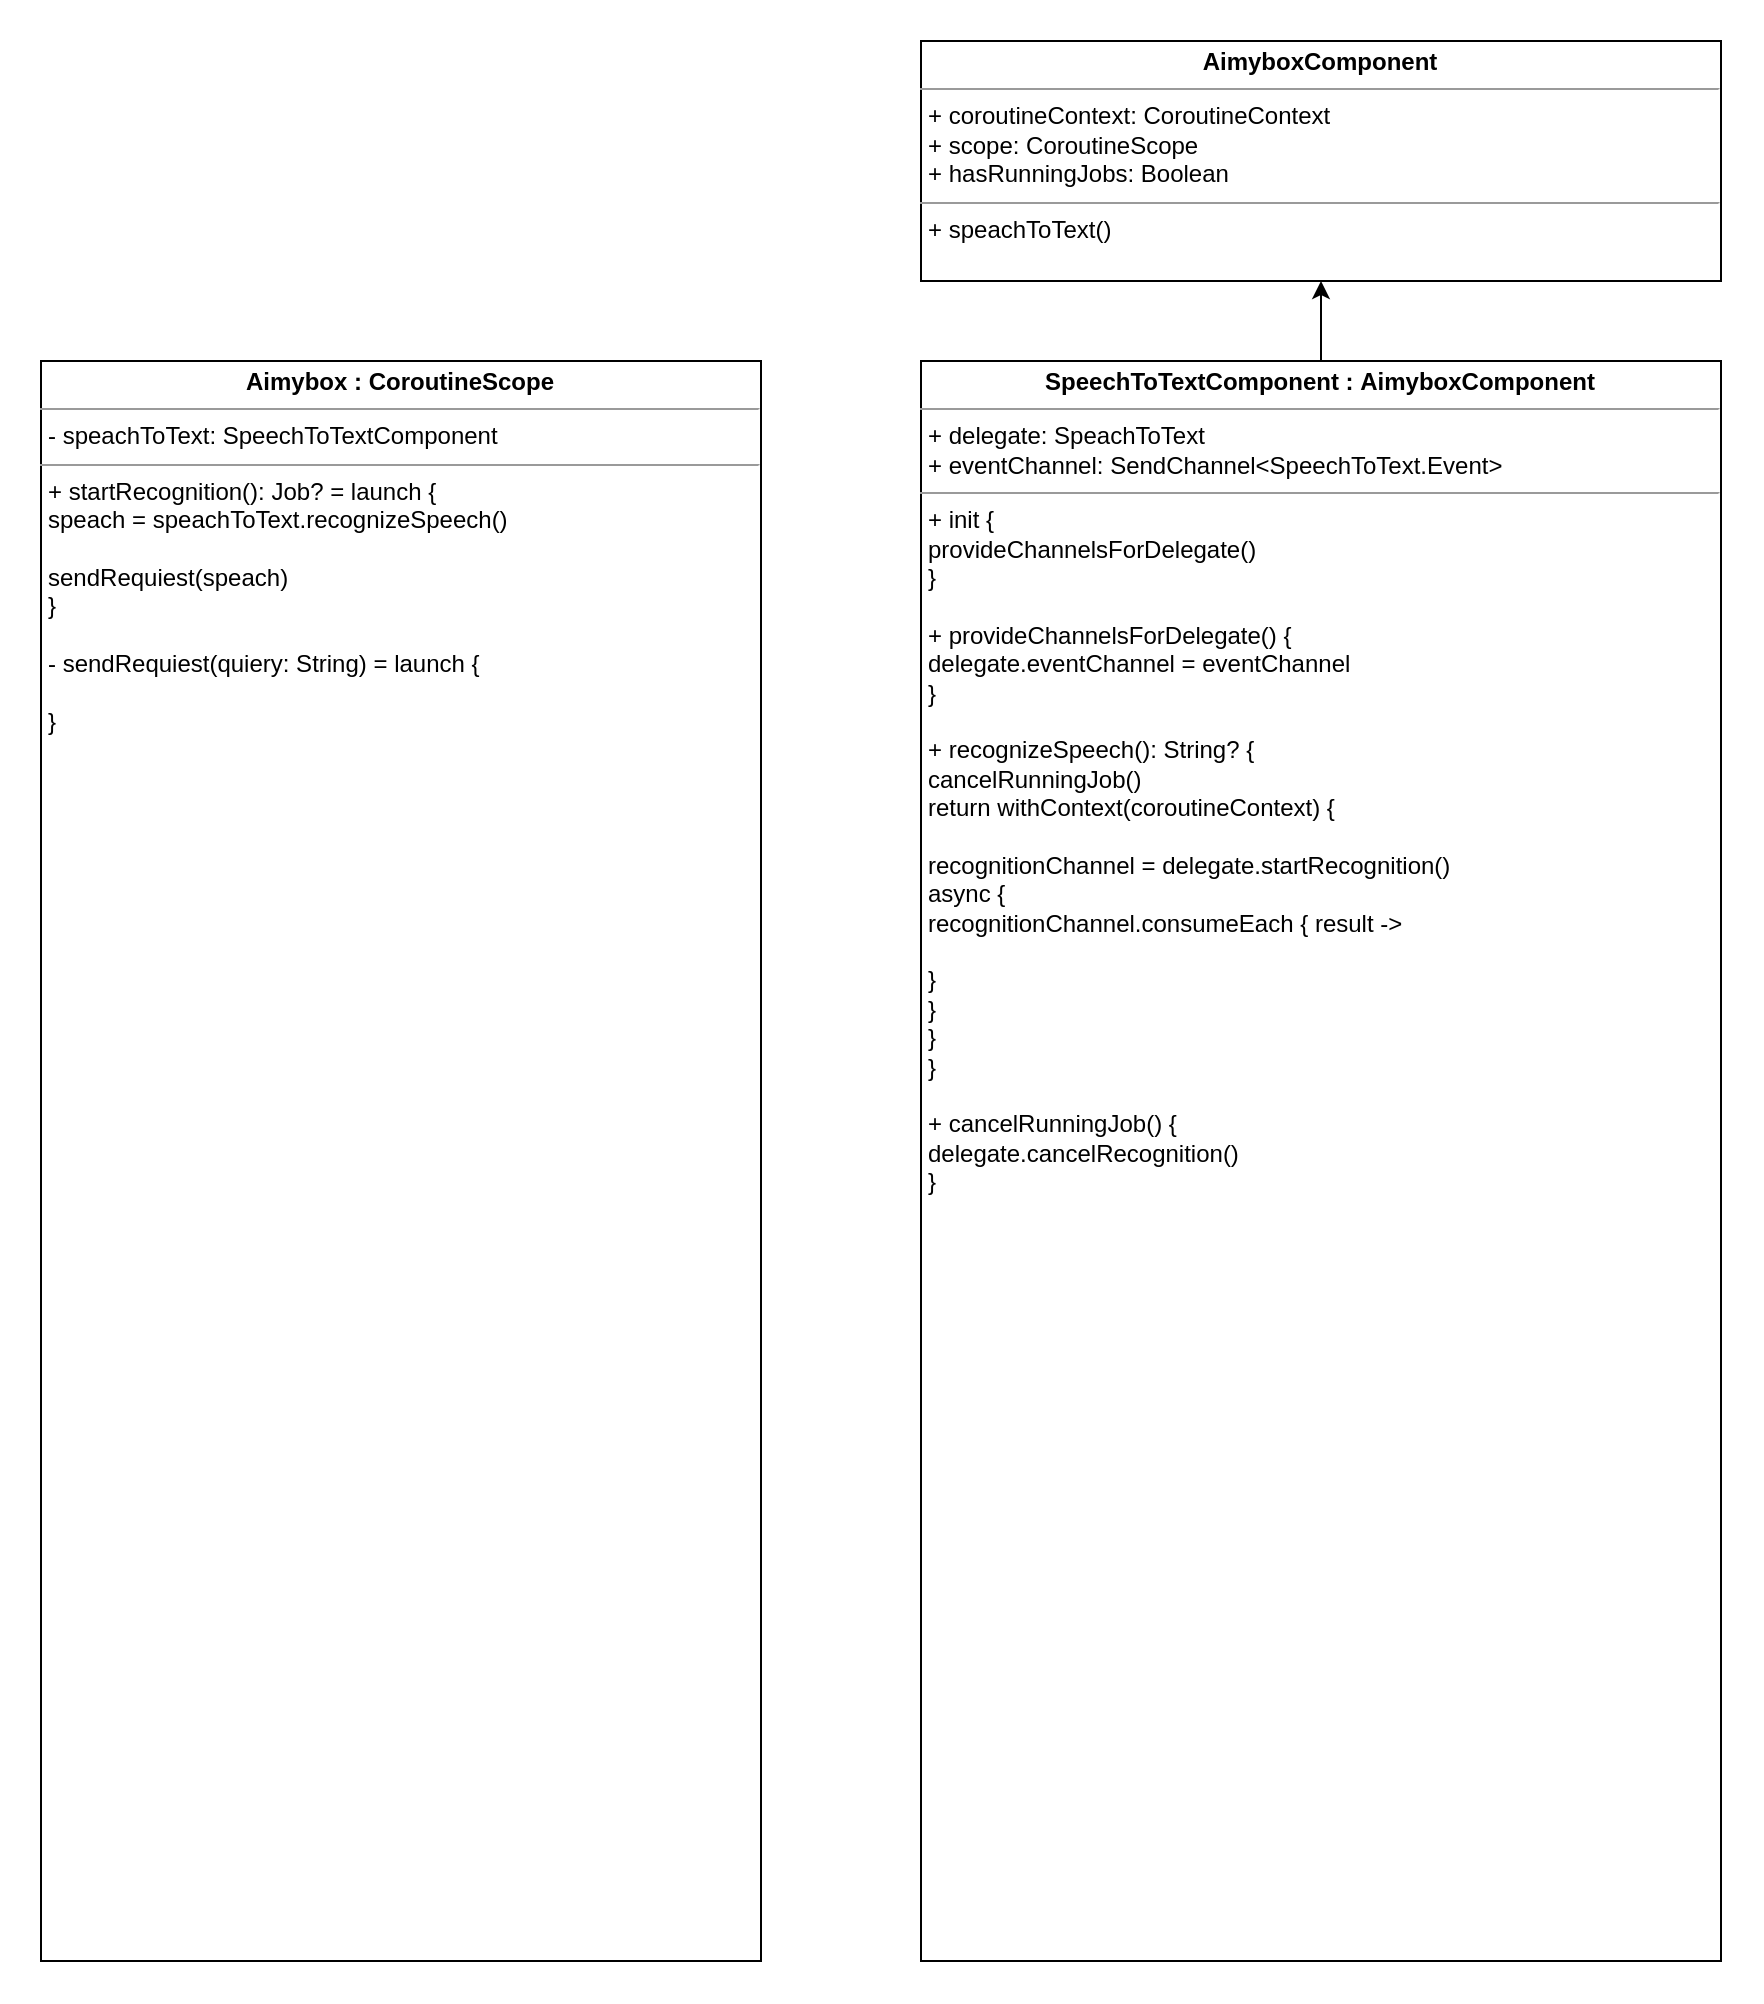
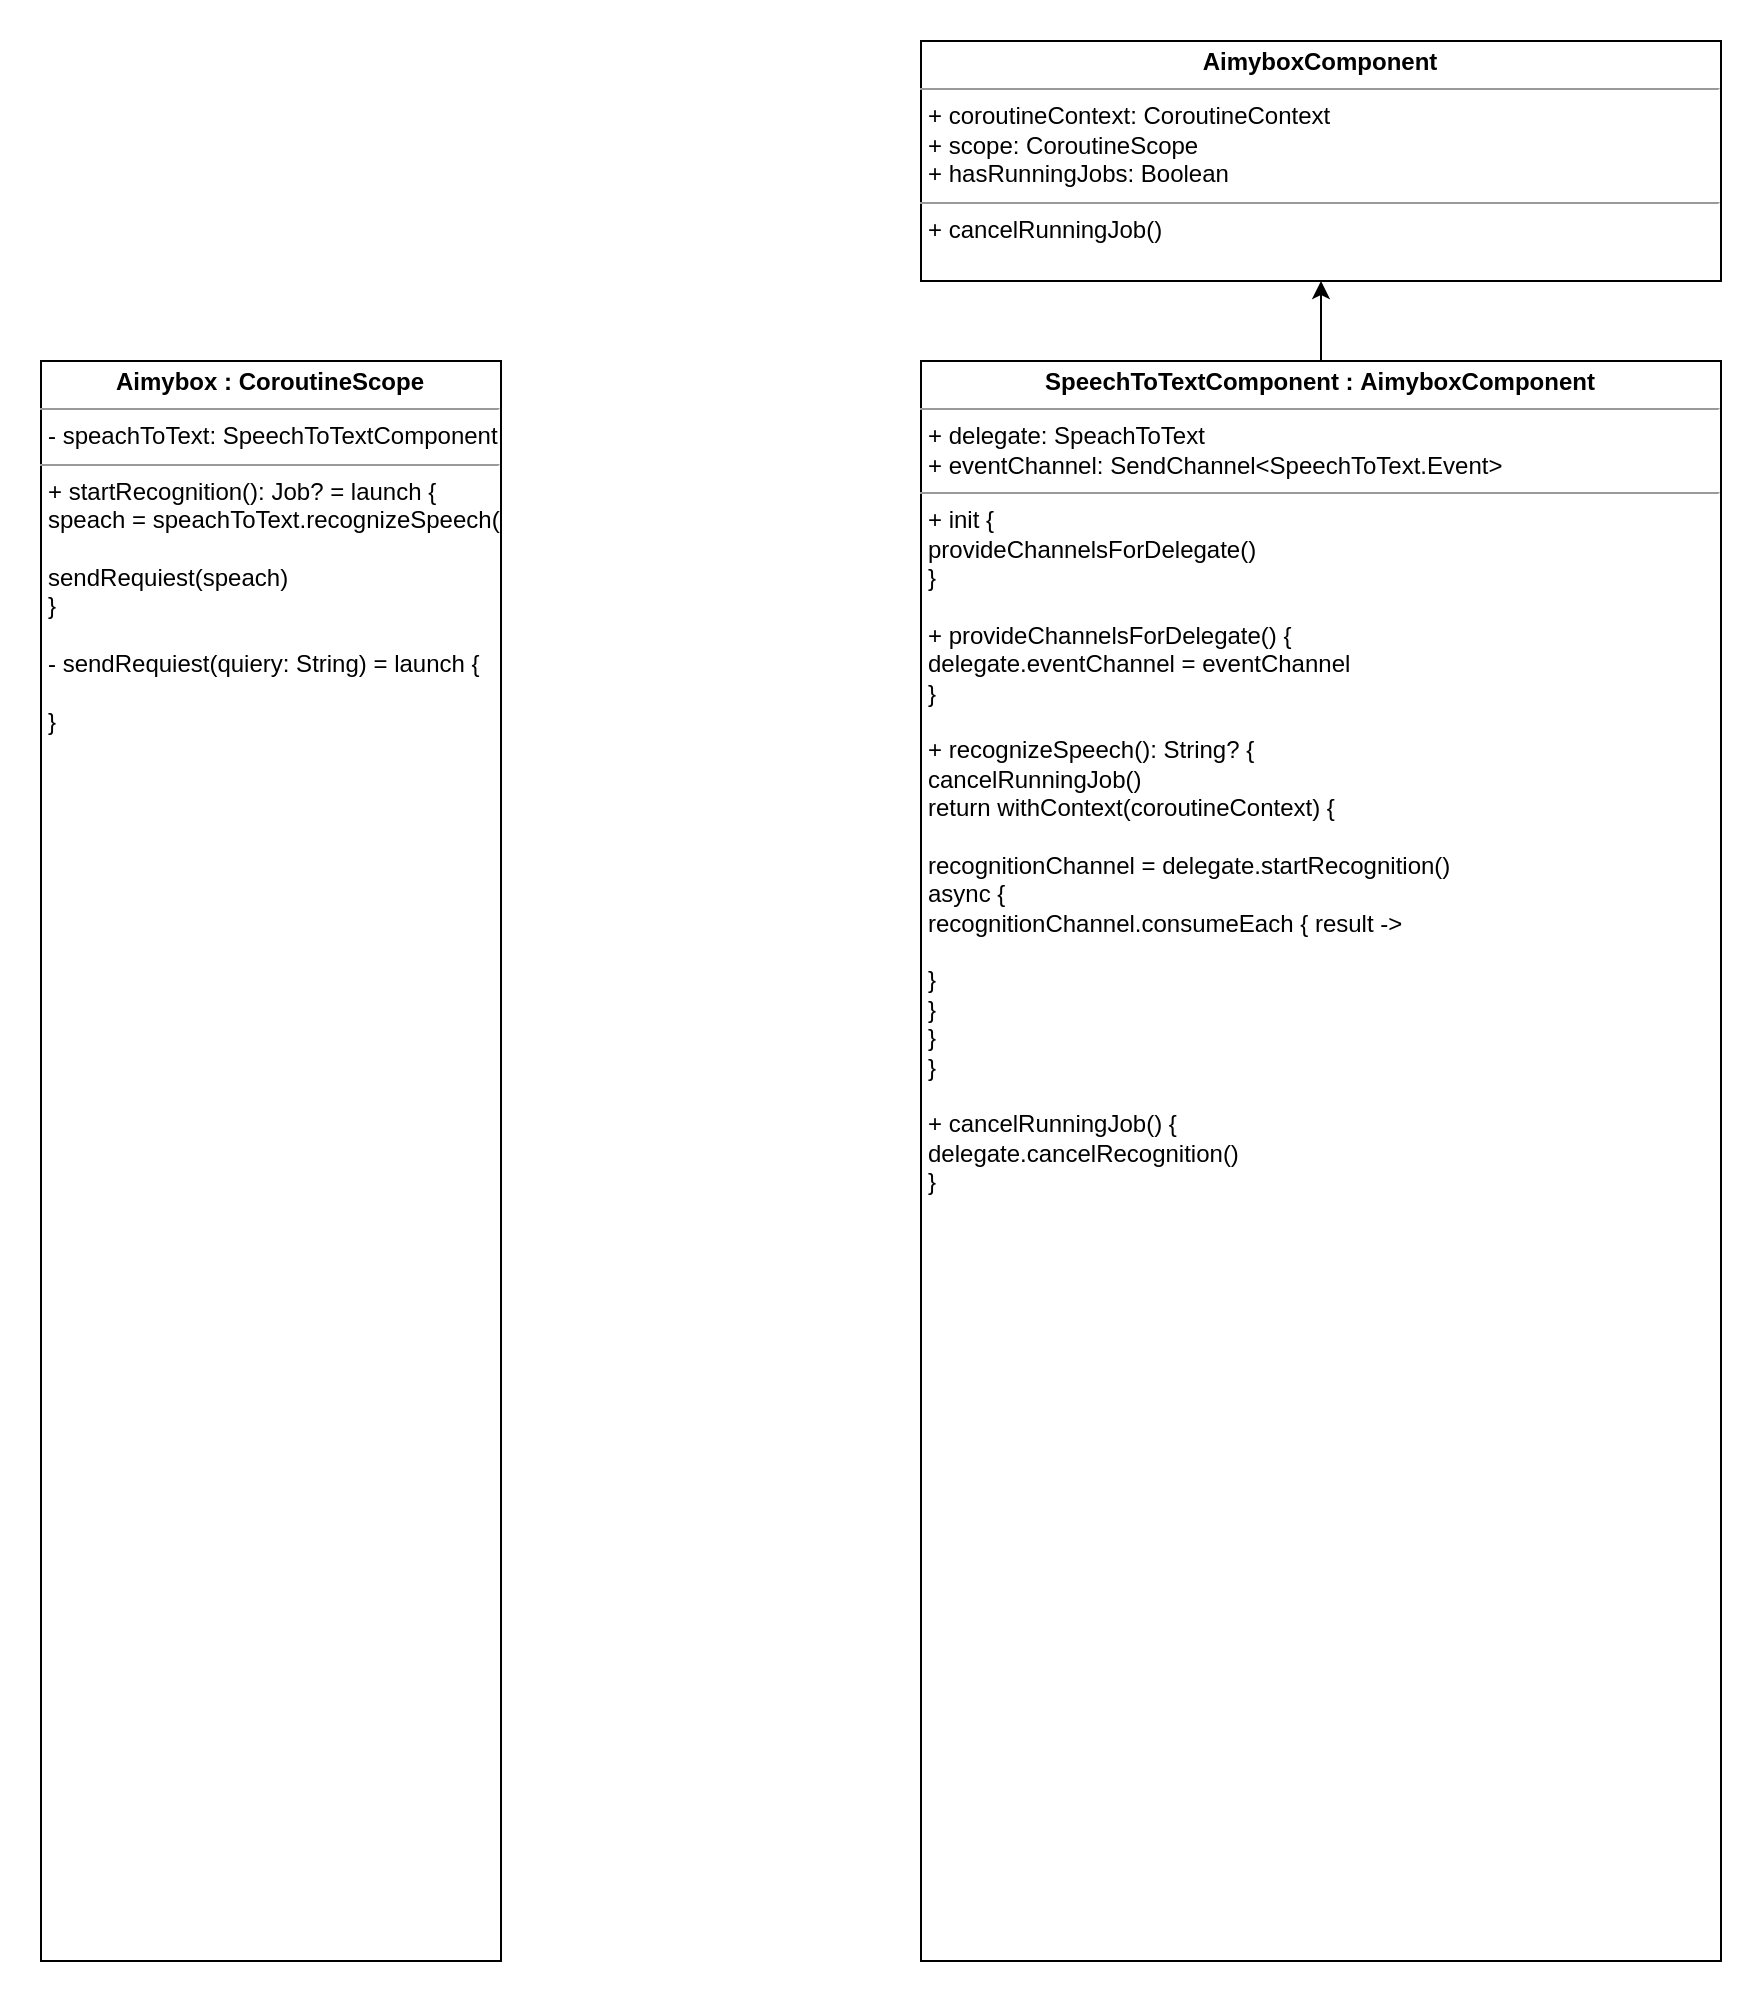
node "AimyboxComponent + coroutineContext: CoroutineContext + scope: CoroutineScope + hasRunningJobs: Boolean + speachToText()": label "AimyboxComponent + coroutineContext: CoroutineContext + scope: CoroutineScope + hasRunningJobs: Boolean + speachToText()" -> "AimyboxComponent + coroutineContext: CoroutineContext + scope: CoroutineScope + hasRunningJobs: Boolean + cancelRunningJob()"
node "Aimybox : CoroutineScope - speachToText: SpeechToTextComponent + startRecognition(): Job? = launch { speach = speachToText.recognizeSpeech() sendRequiest(speach) } - sendRequiest(quiery: String) = launch { }": size 720x1600 -> 460x1600
